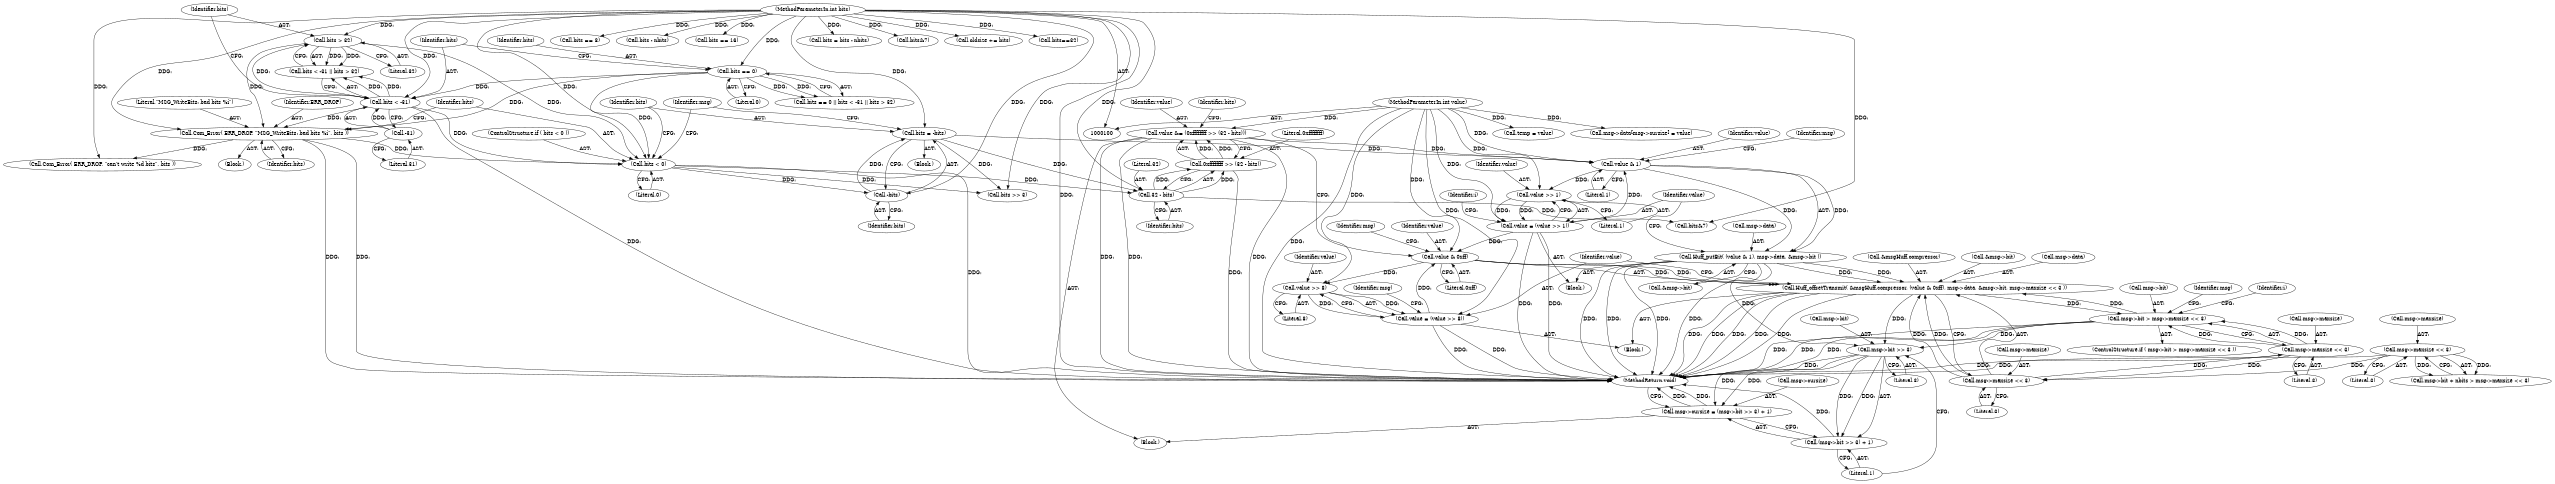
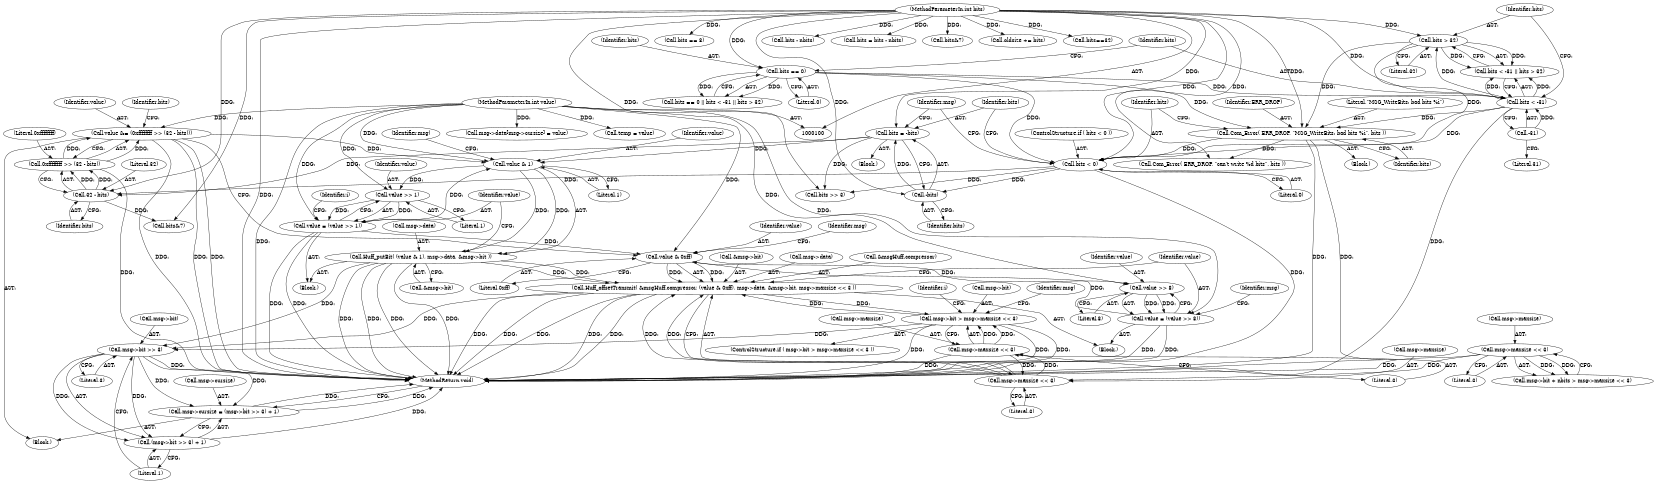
node "(Call,bits == 16)": removed
edge "(Literal,31)" -> "(Call,-31)": removed, label "AST:"
